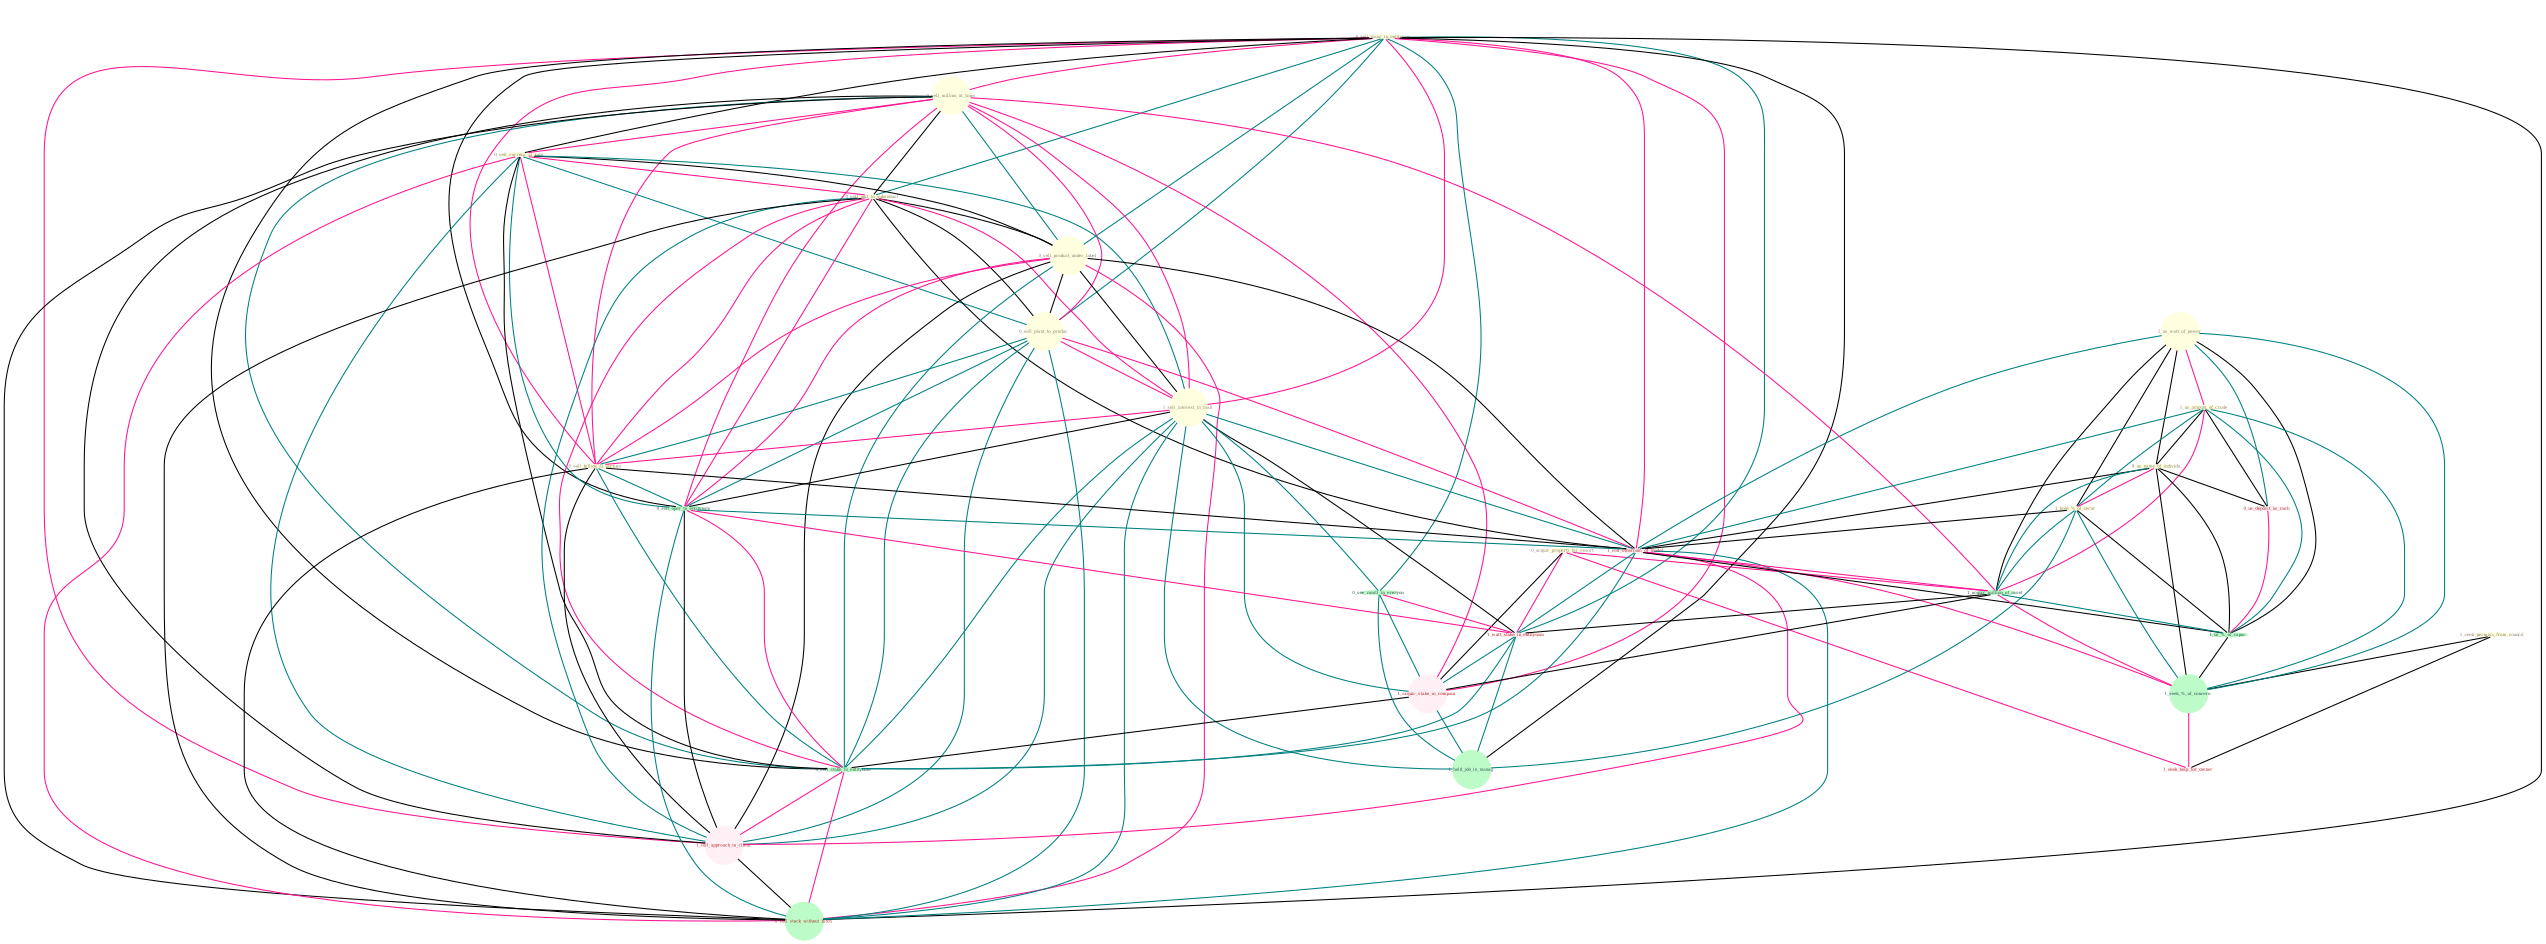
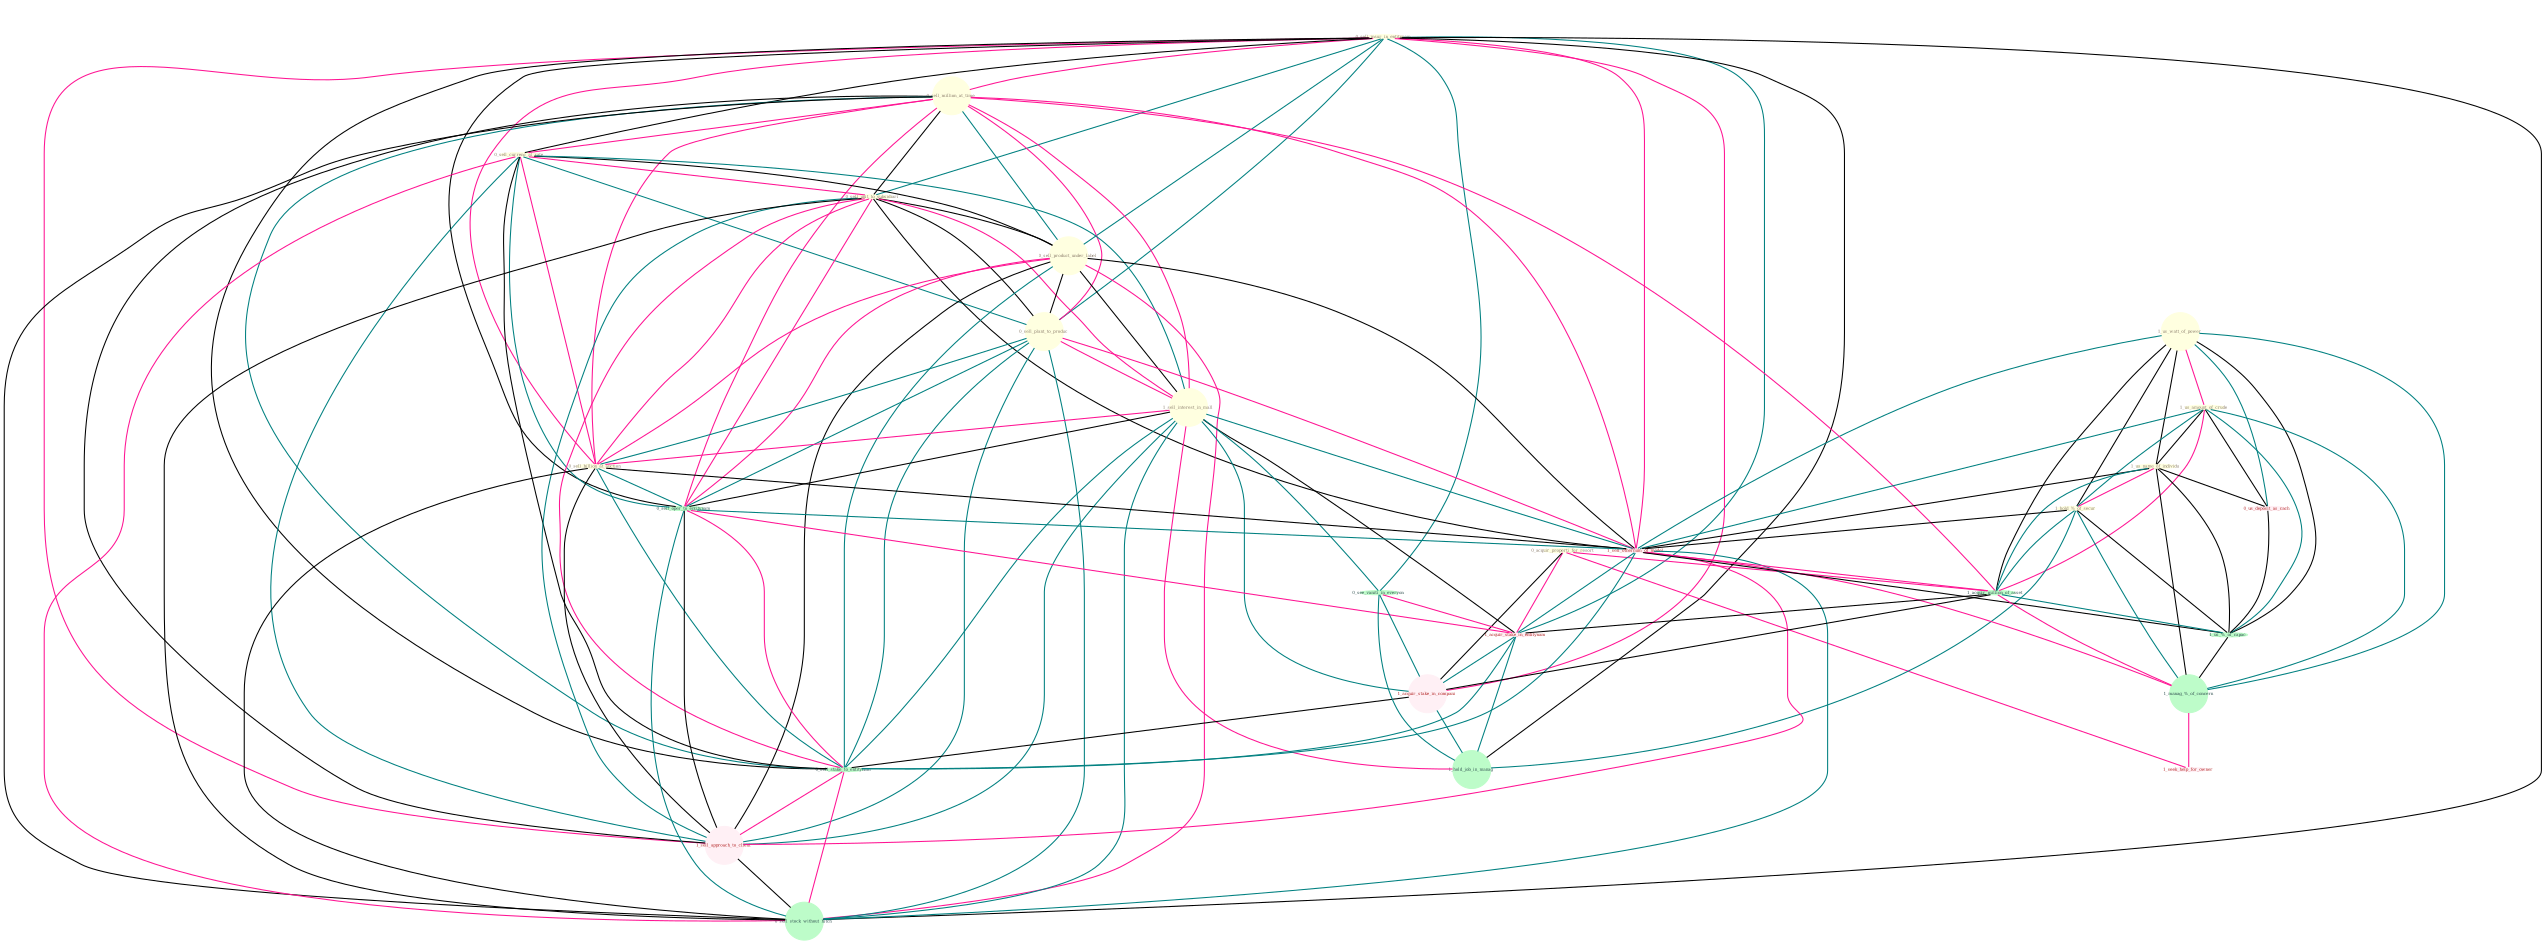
edge "0_sell_insur_in_entitynam" -- "1_sell_interest_in_mall": removed
edge "0_sell_million_at_time" -- "1_acquir_stake_in_compani": now "0_sell_million_at_time" -- "1_sell_othernum_of_model"
node "8_us_name_of_individu": label "8_us_name_of_individu" -> "1_us_name_of_individu"
edge "0_us_deposit_as_cach" -- "1_us_%_of_capac": color deeppink -> black
node "1_watt_stake_in_entitynam": label "1_watt_stake_in_entitynam" -> "1_acquir_stake_in_entitynam"
node "1_seek_permiss_from_council": removed
node "1_seek_%_of_concern": label "1_seek_%_of_concern" -> "1_manag_%_of_concern"
edge "1_sell_interest_in_mall" -- "1_hold_job_in_manag": color teal -> deeppink
node "0_sell_stock_without_hitch": fontcolor #b22222 -> #2f4f4f
